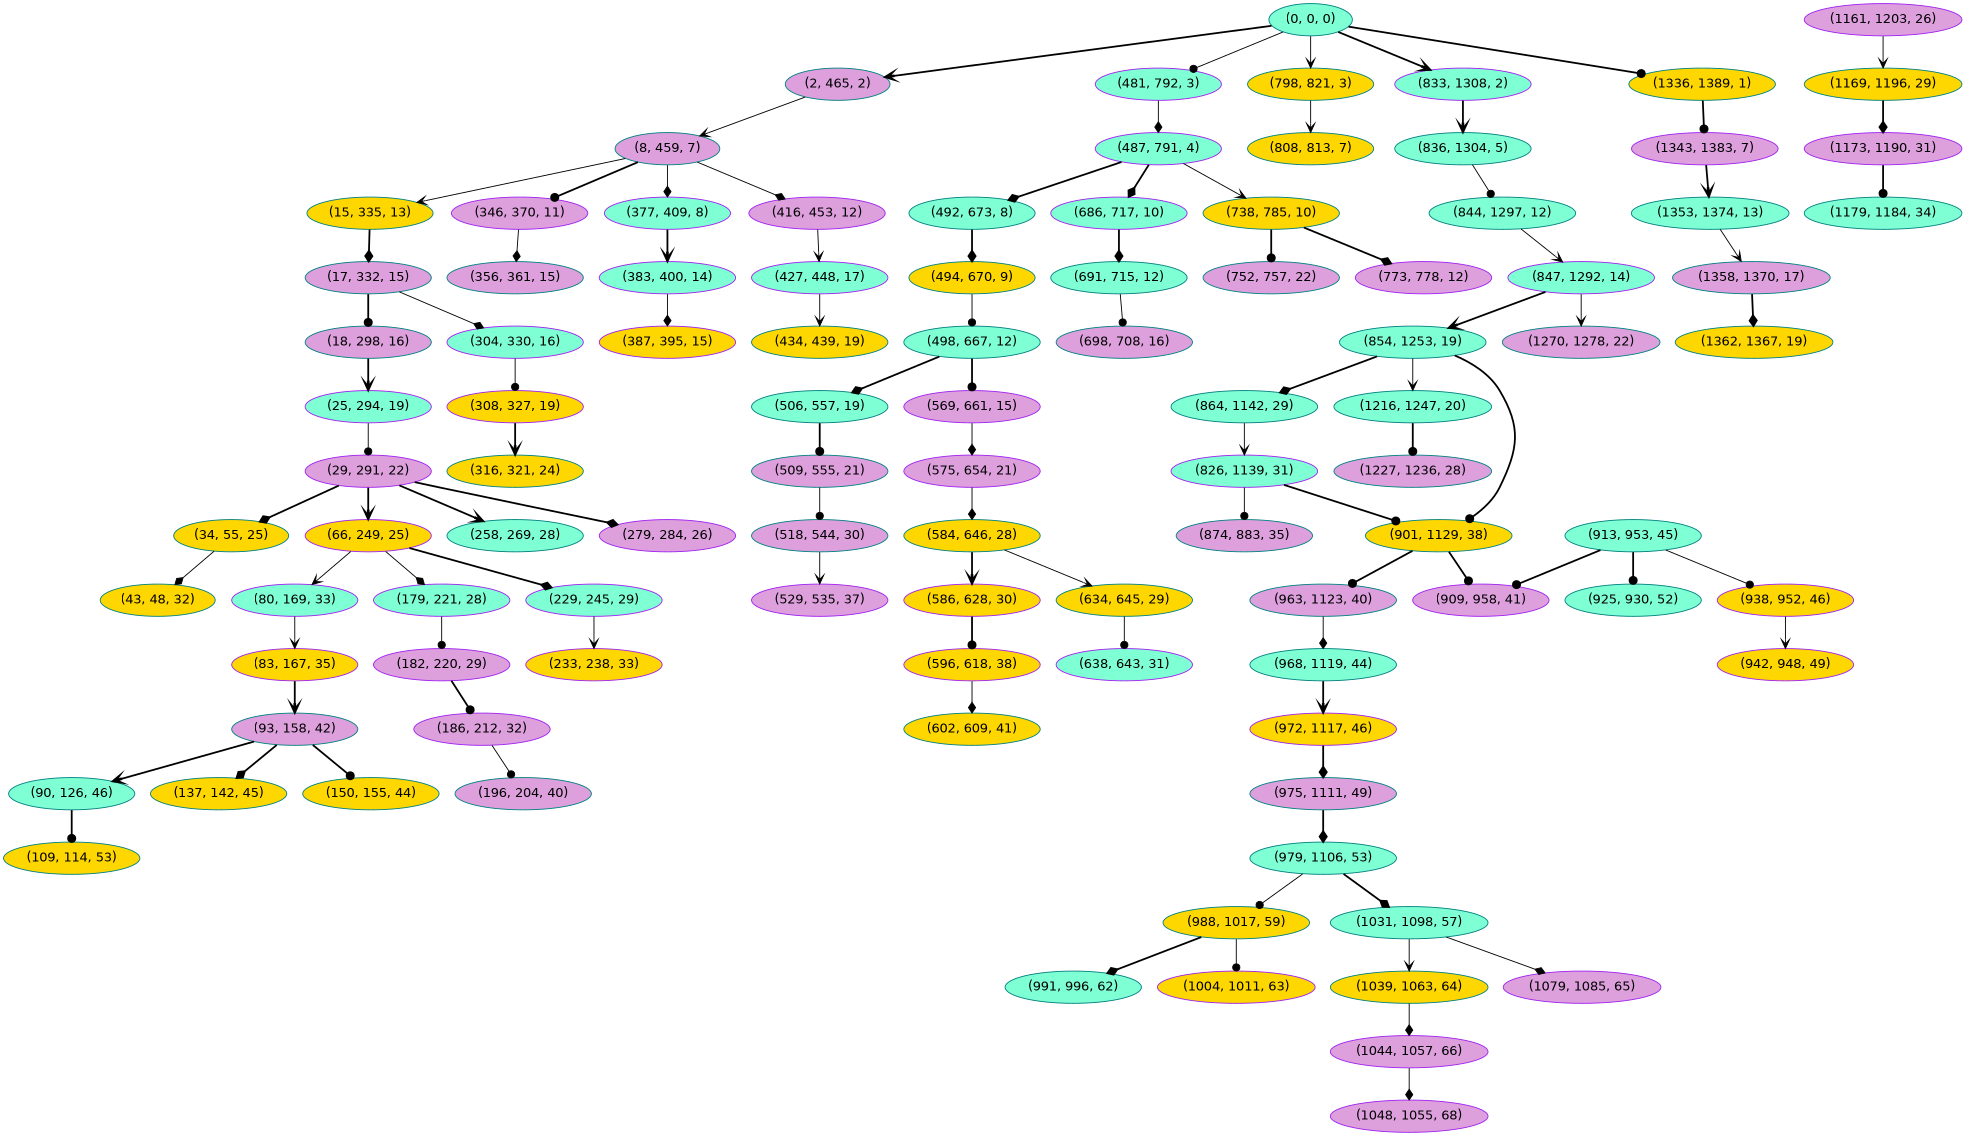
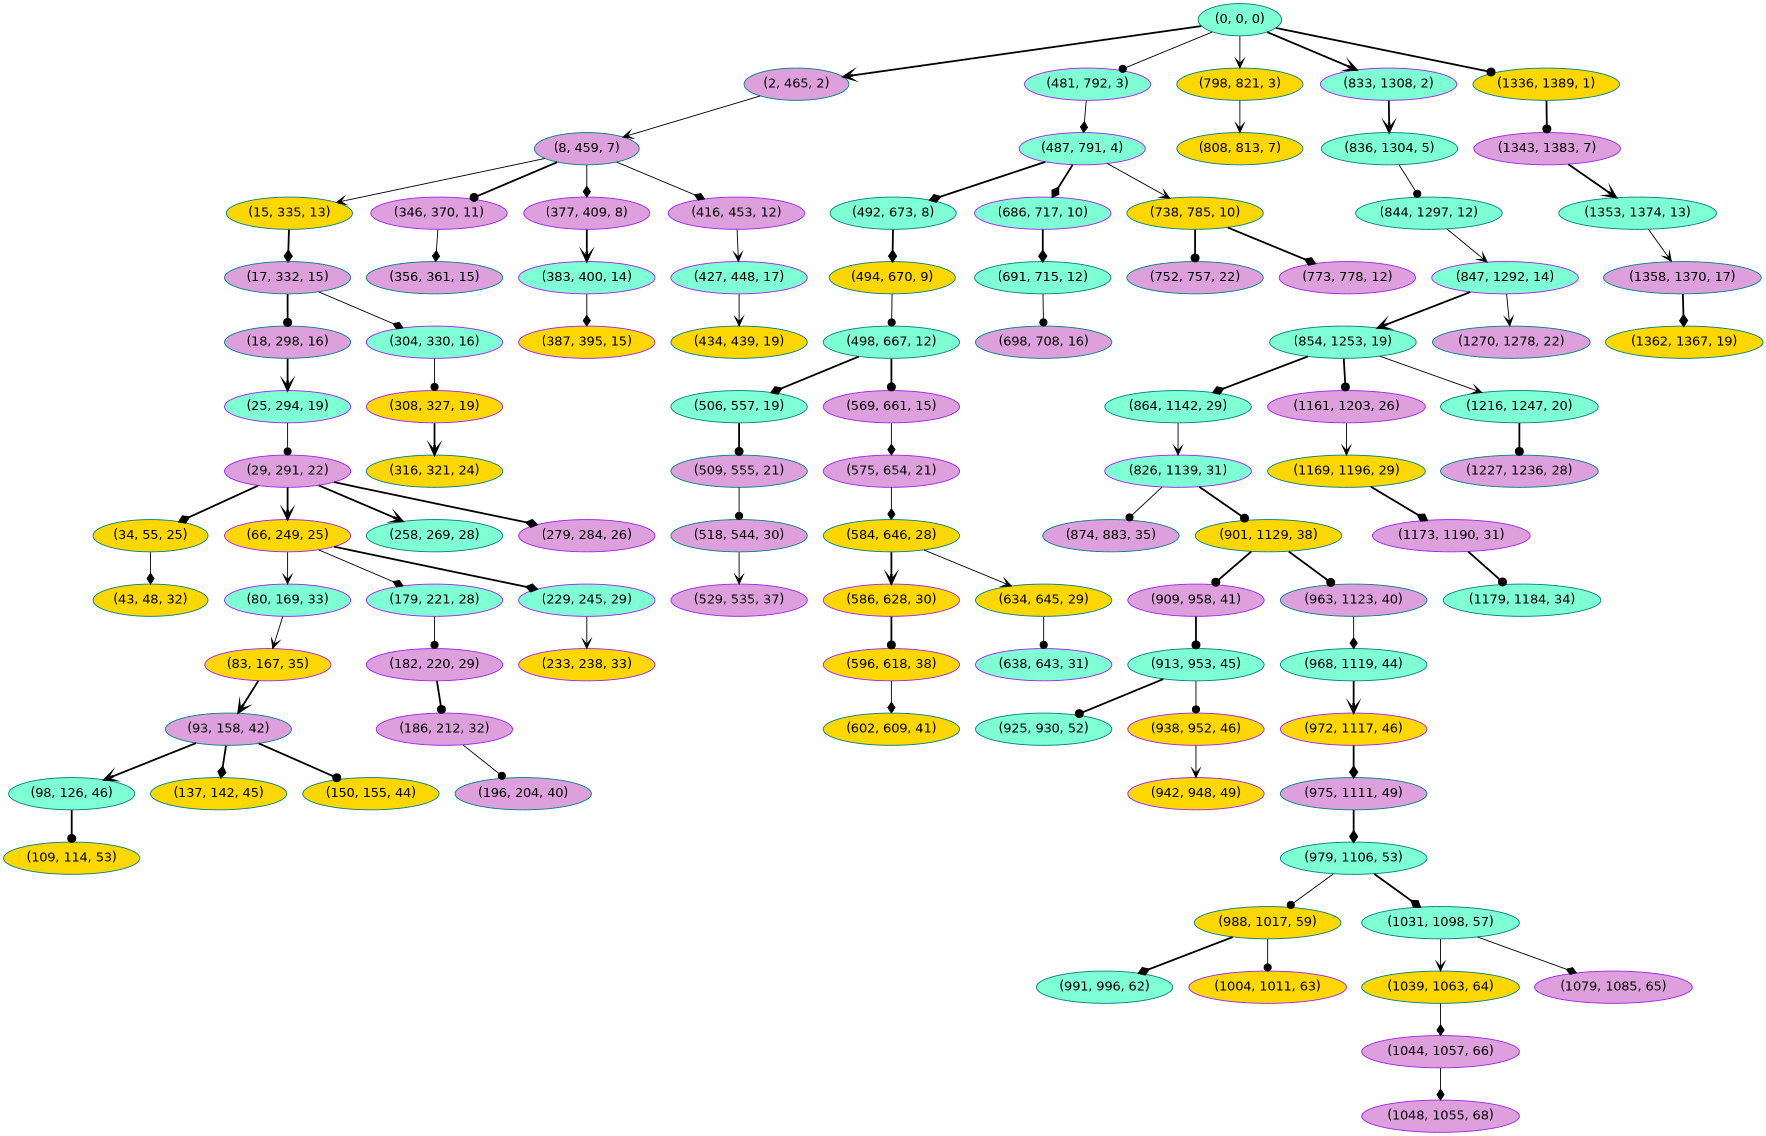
node "(377, 409, 8)": fillcolor aquamarine -> plum
edge "(854, 1253, 19)" -> "(901, 1129, 38)": now "(854, 1253, 19)" -> "(1161, 1203, 26)"
edge "(913, 953, 45)" -> "(909, 958, 41)": reversed
node "(90, 126, 46)": label "(90, 126, 46)" -> "(98, 126, 46)"
